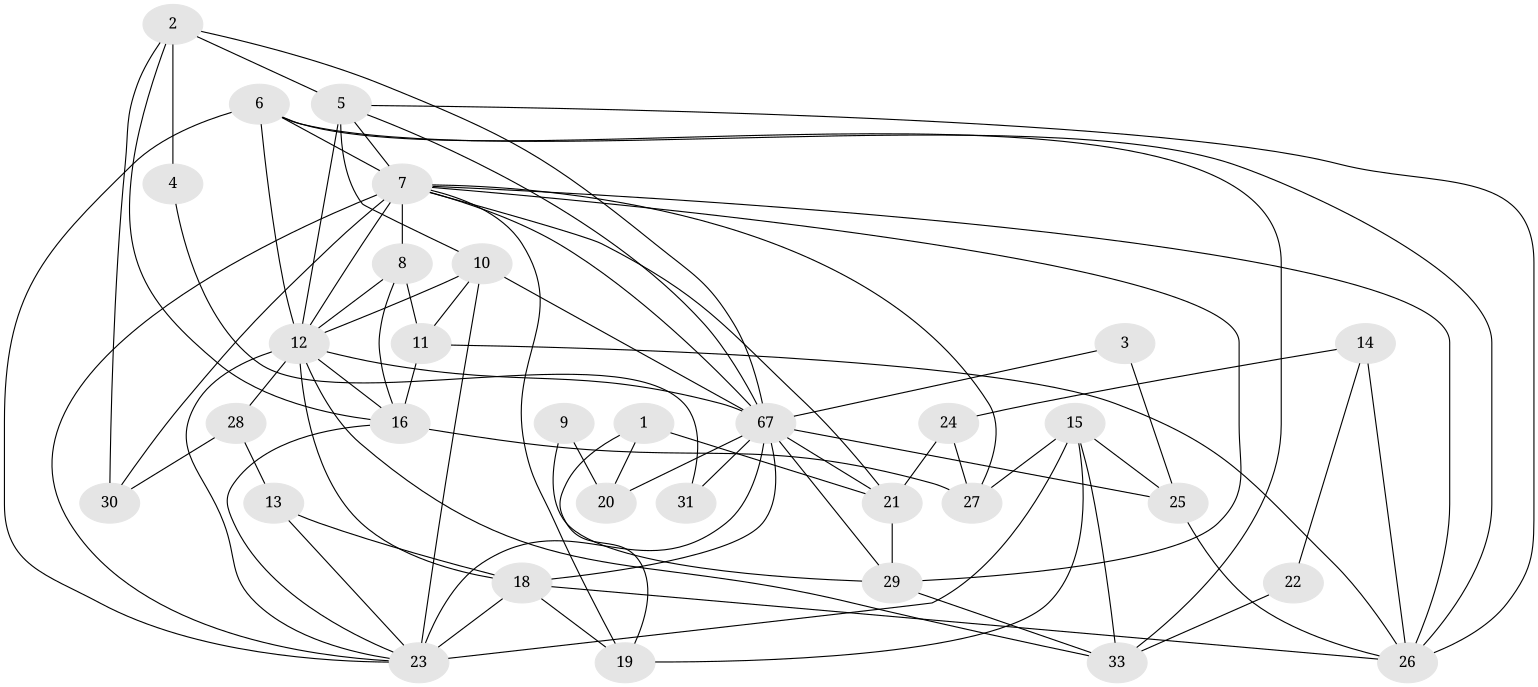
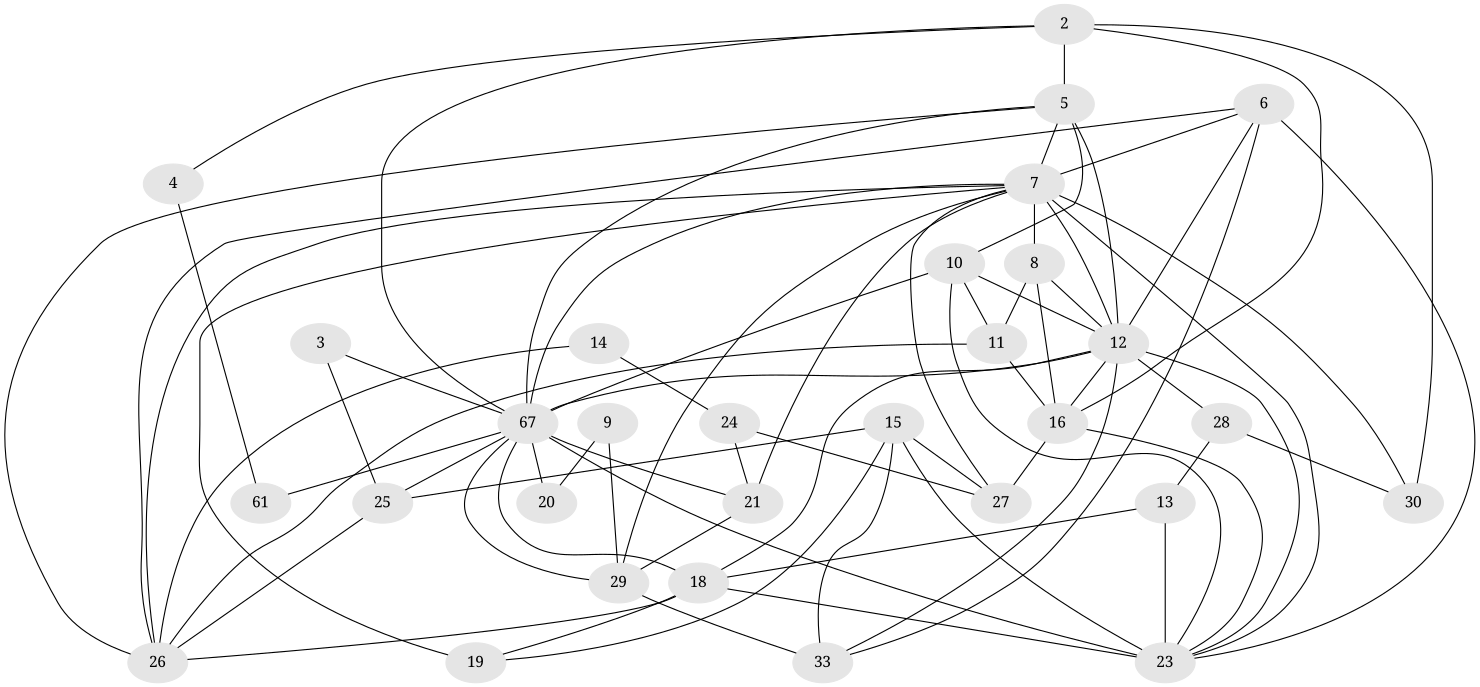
node "1": removed
node "31": label "31" -> "61"
node "22": removed
